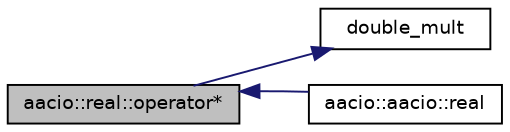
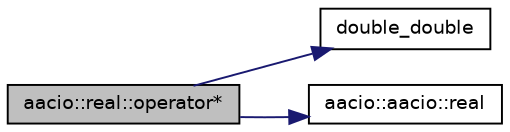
node "double_mult": label "double_mult" -> "double_double"
edge "aacio::aacio::real" -> "aacio::real::operator*": reversed
